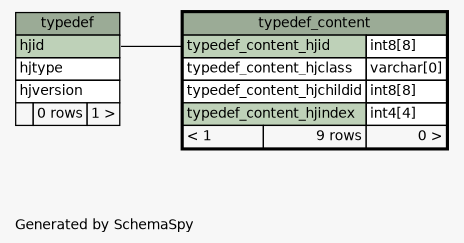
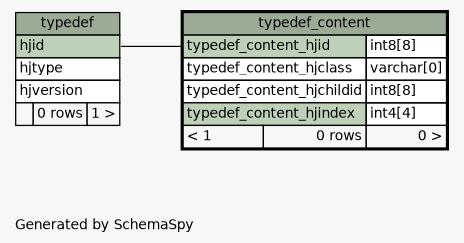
node "typedef_content": text "9 rows" -> "0 rows"
